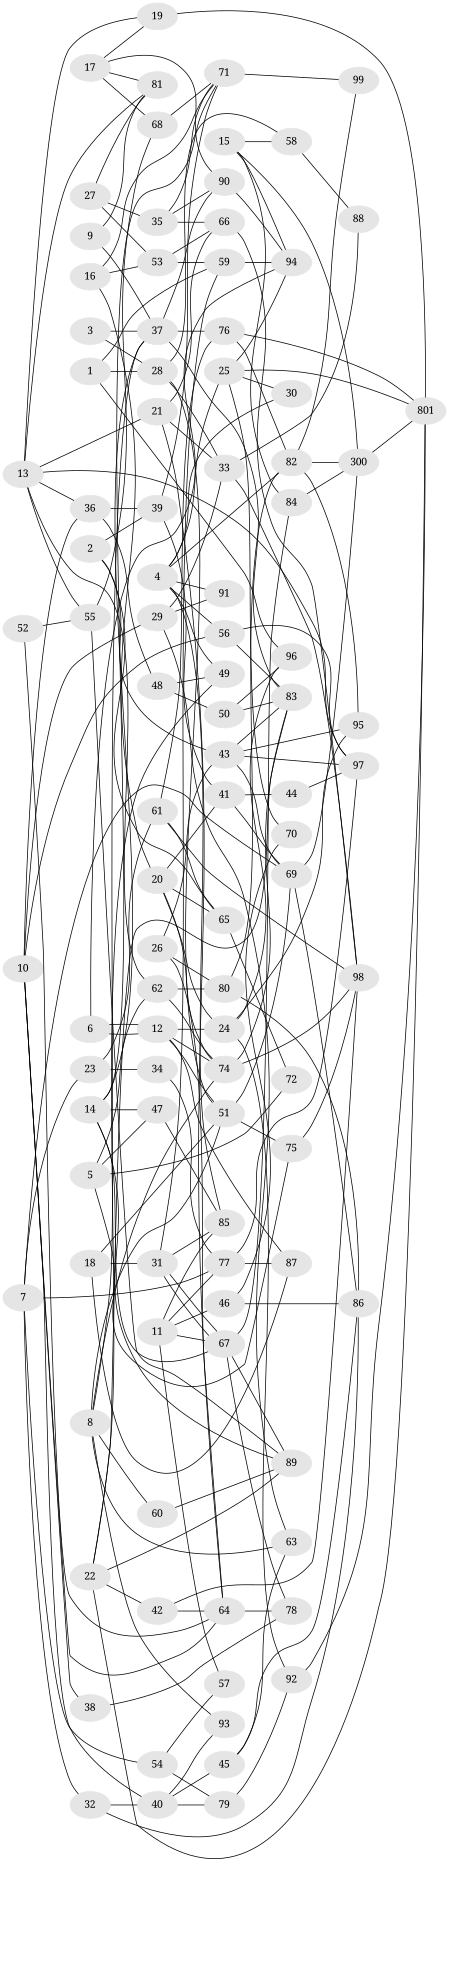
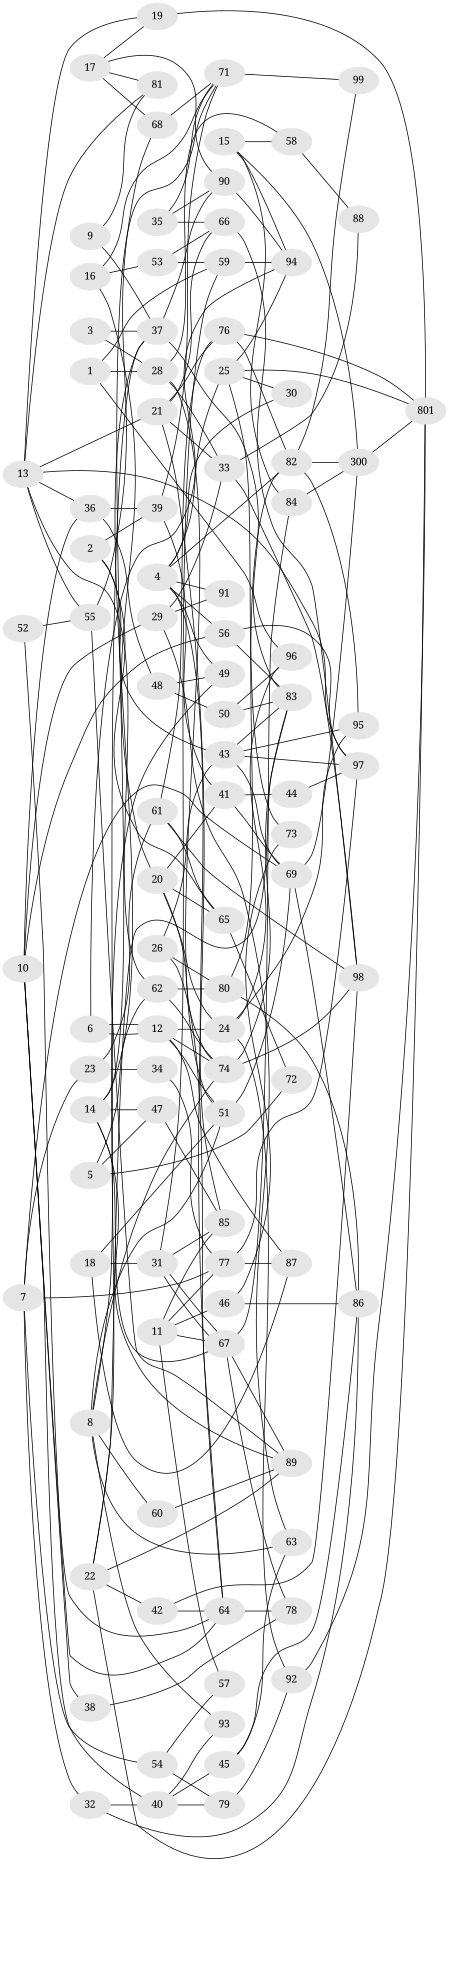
node "27": removed
edge "37" -- "76": now "21" -- "76"
node "70": label "70" -> "73"
node "75": removed
